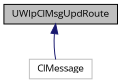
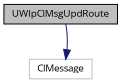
edge "ClMessage" -> "UWIpClMsgUpdRoute": reversed
